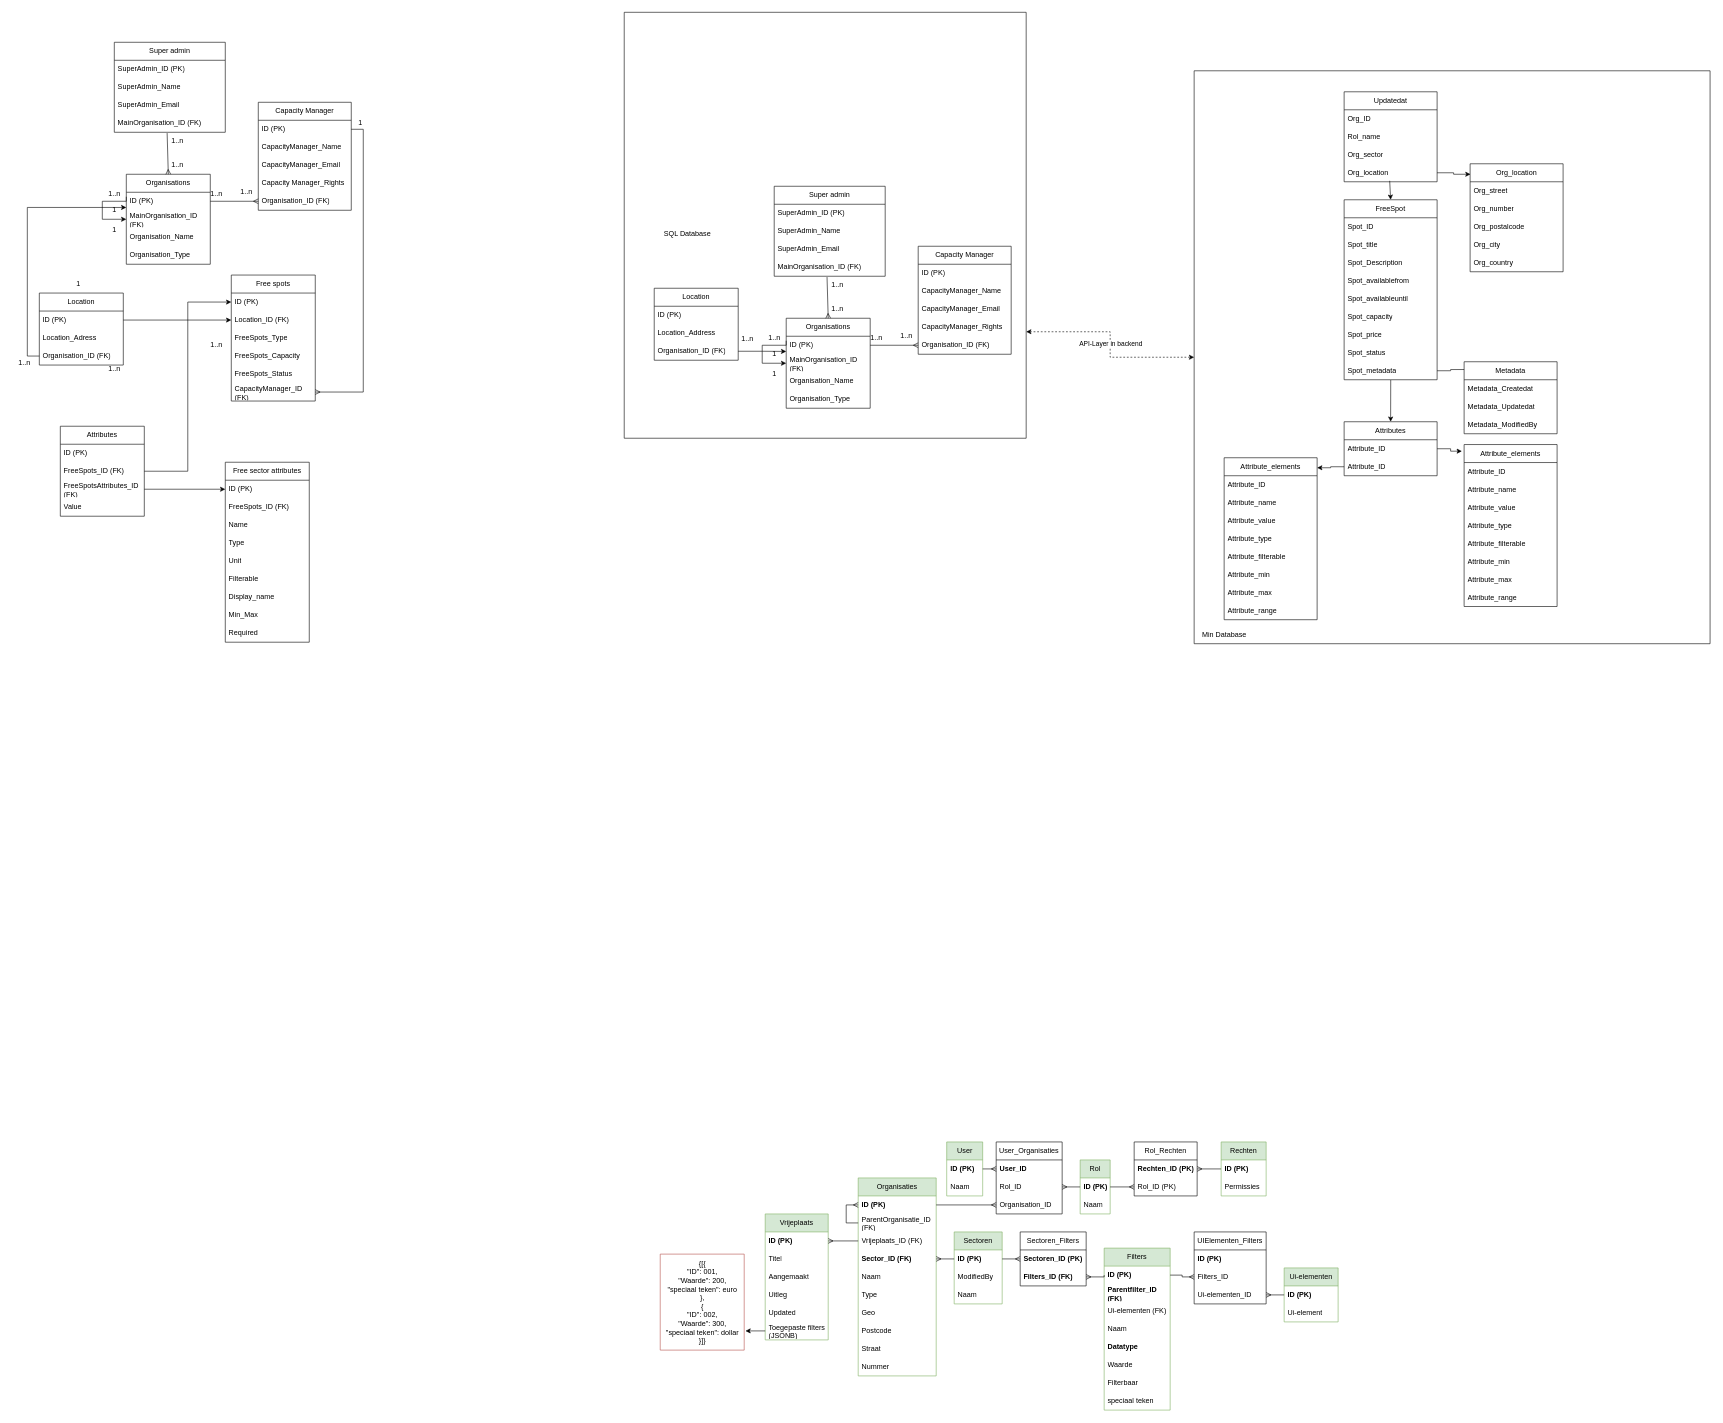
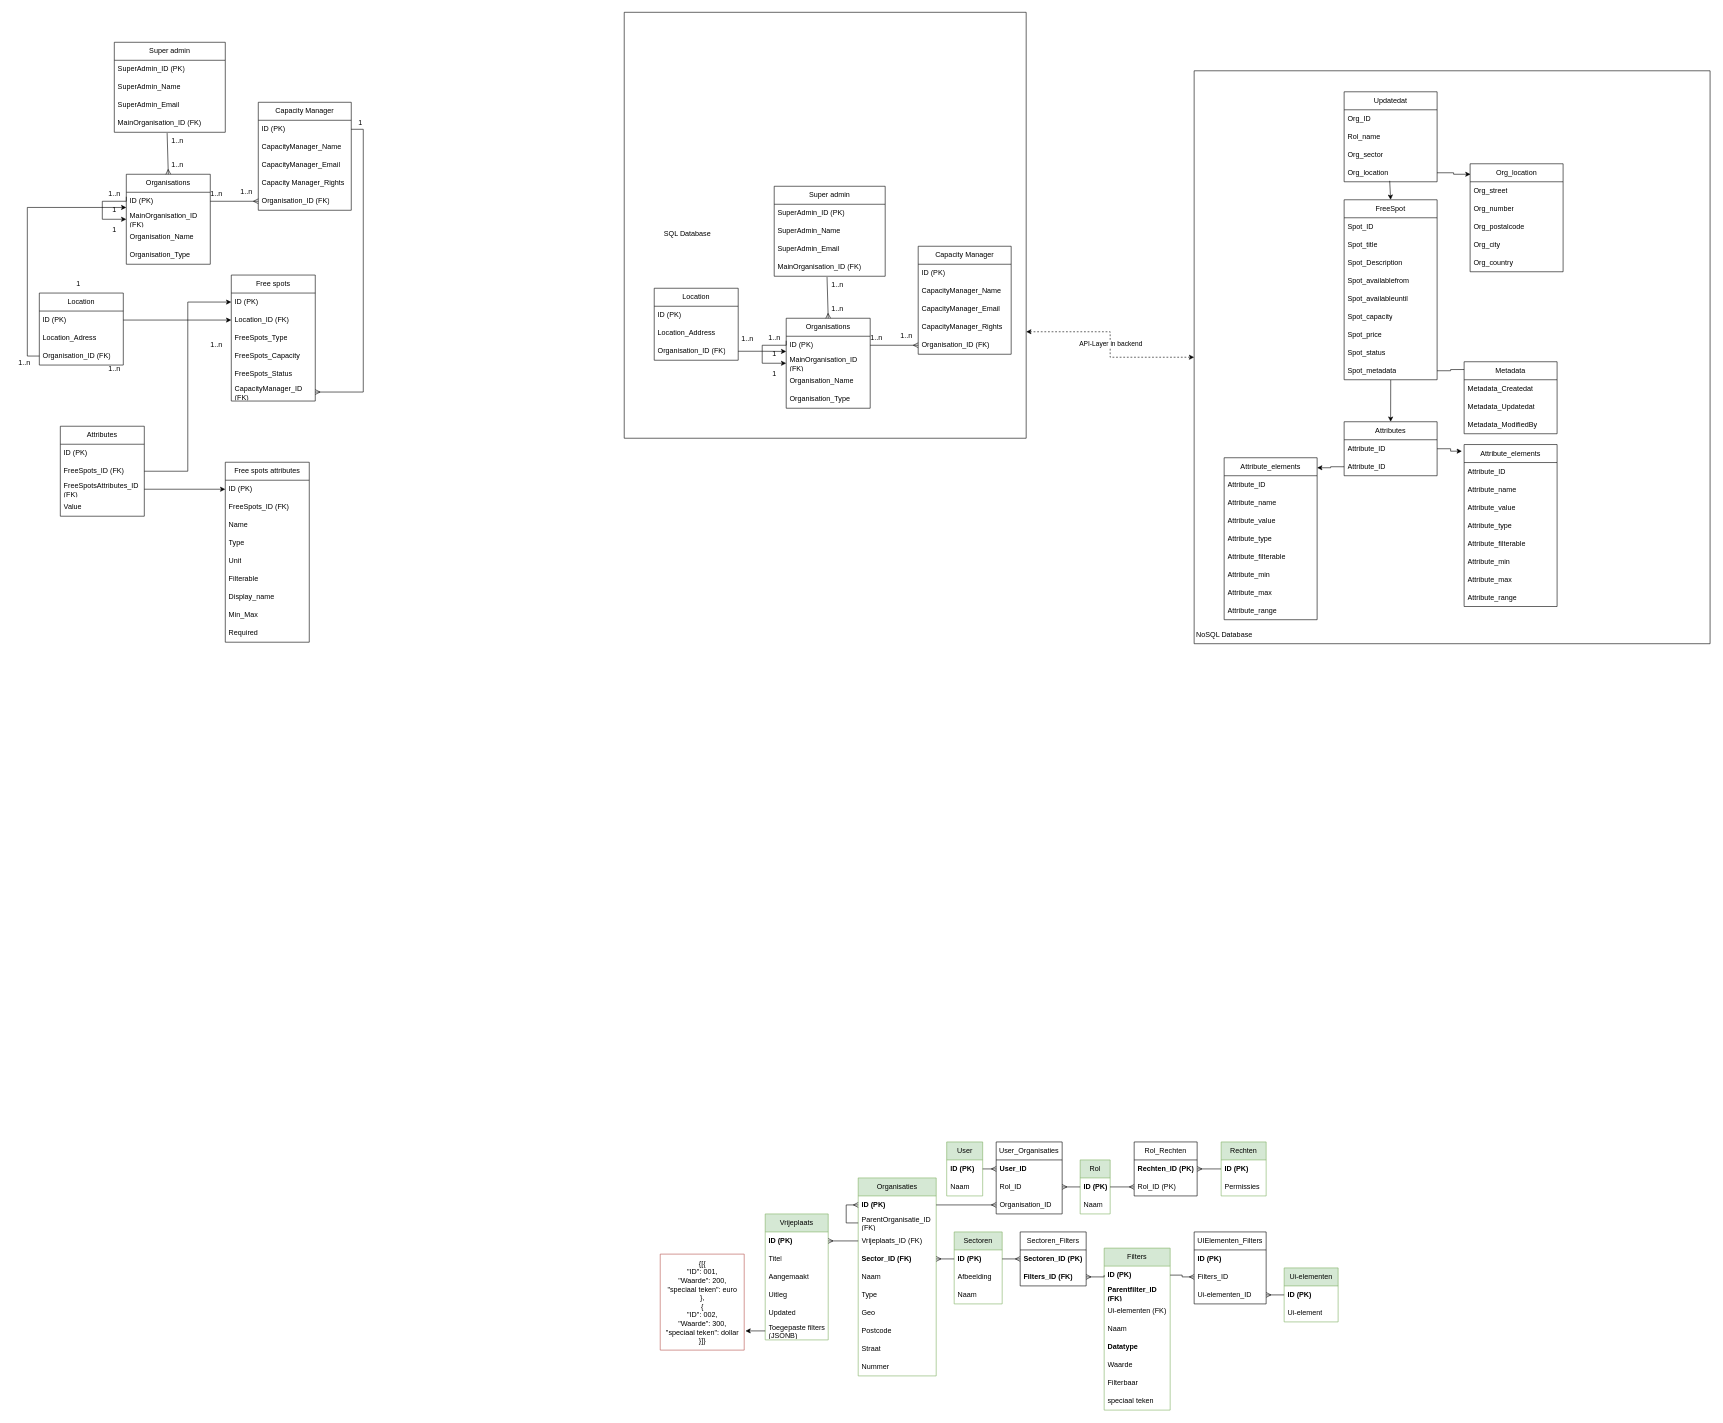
node "Free sector attributes": label "Free sector attributes" -> "Free spots attributes"
node "Min Database": label "Min Database" -> "NoSQL Database"
node "ModifiedBy": label "ModifiedBy" -> "Afbeelding"
